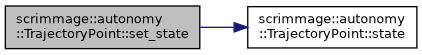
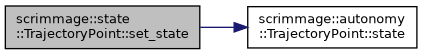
node "scrimmage::autonomy ::TrajectoryPoint::set_state": label "scrimmage::autonomy ::TrajectoryPoint::set_state" -> "scrimmage::state ::TrajectoryPoint::set_state"
